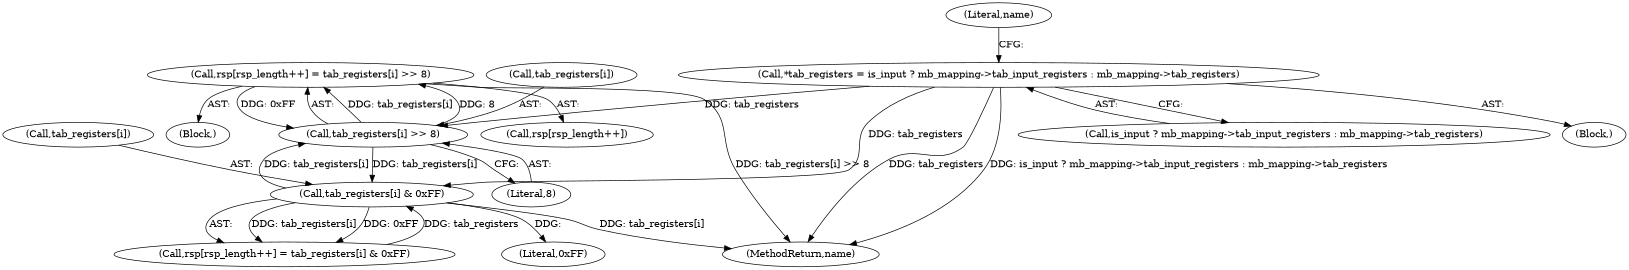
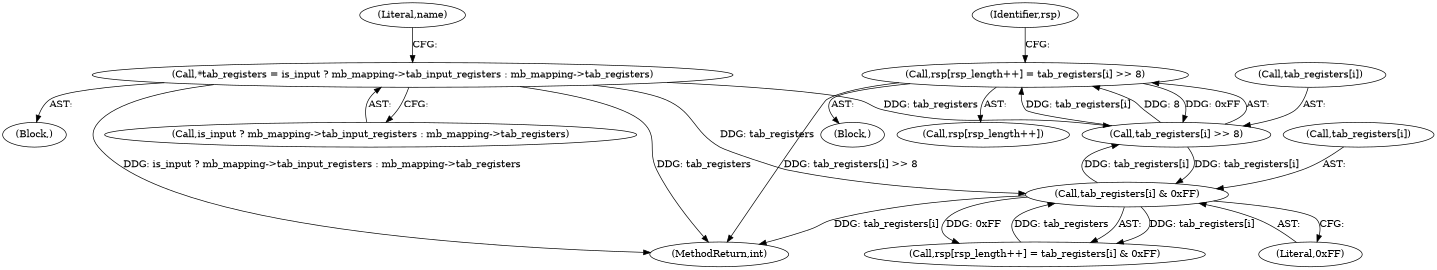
node "(Identifier,rsp)": added
node "(Literal,8)": removed
edge "(Literal,0xFF)" -> "(Call,tab_registers[i] & 0xFF)": added, label "AST:"
edge "(Call,tab_registers[i] & 0xFF)" -> "(Literal,0xFF)": label "DDG: " -> "CFG: "
node "(MethodReturn,name)": label "(MethodReturn,name)" -> "(MethodReturn,int)"
